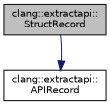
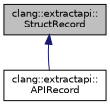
edge "clang::extractapi:: StructRecord" -> "clang::extractapi:: APIRecord": reversed
